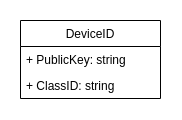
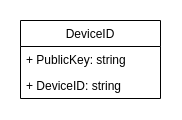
node "+ ClassID: string": label "+ ClassID: string" -> "+ DeviceID: string"
